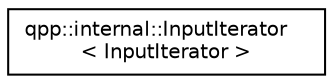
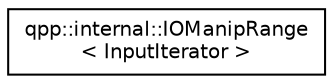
node "qpp::internal::InputIterator < InputIterator >": label "qpp::internal::InputIterator < InputIterator >" -> "qpp::internal::IOManipRange < InputIterator >"
